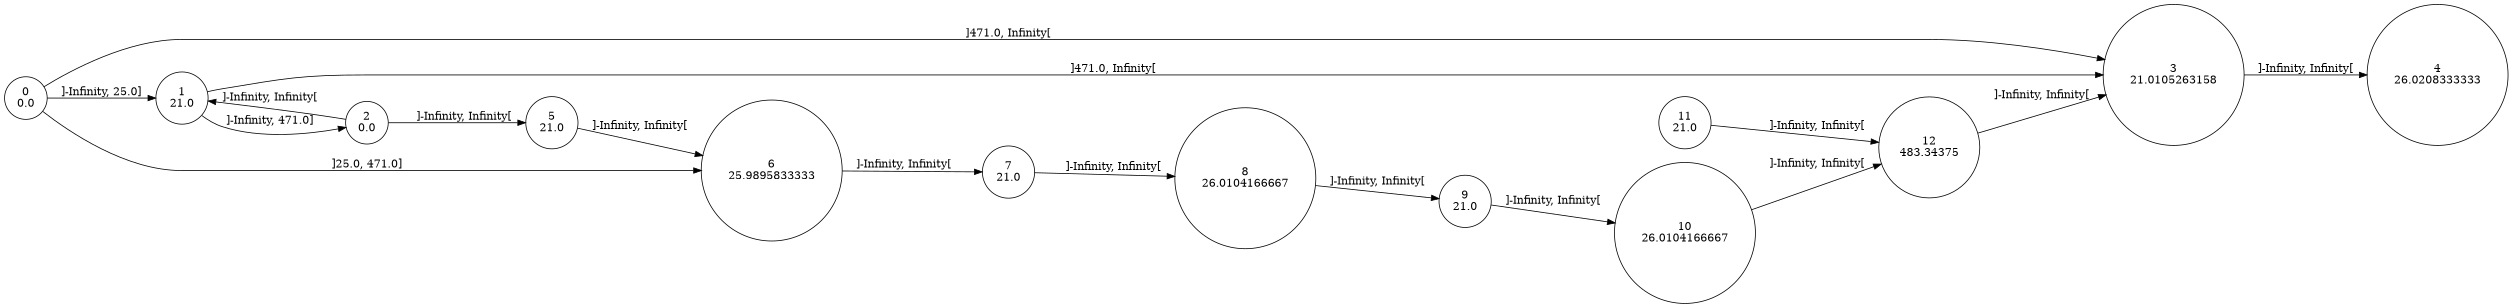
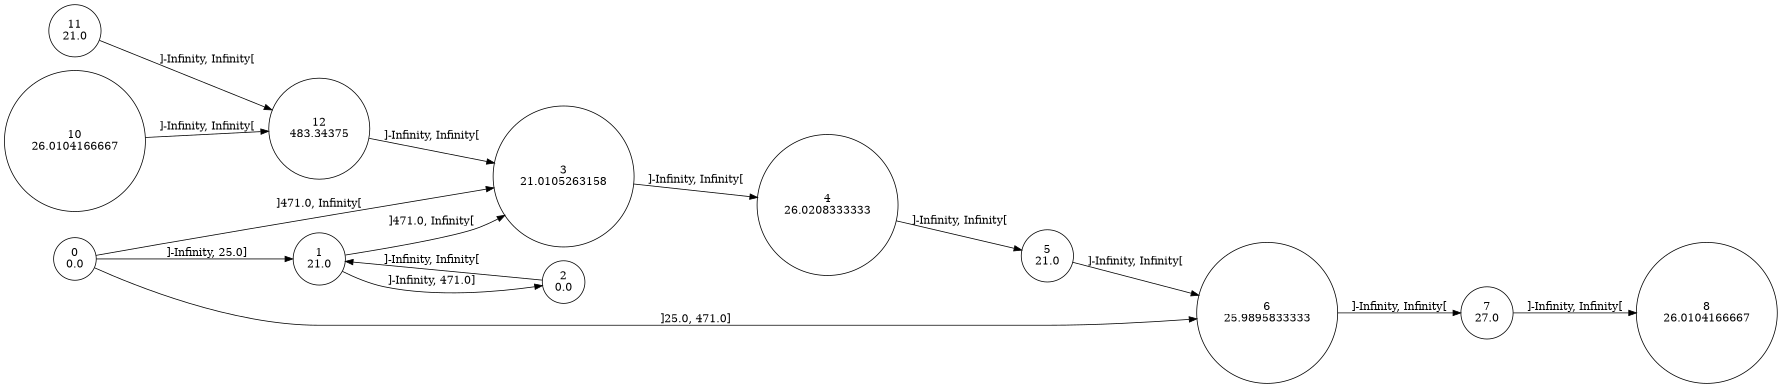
edge "2 0.0" -> "5 21.0": now "4 26.0208333333" -> "5 21.0"
node "7 21.0": label "7 21.0" -> "7 27.0"
node "9 21.0": removed
